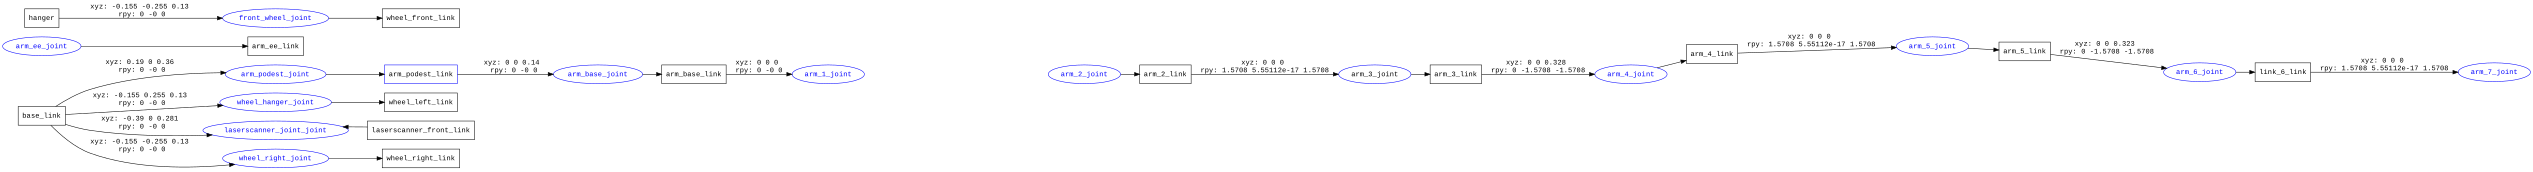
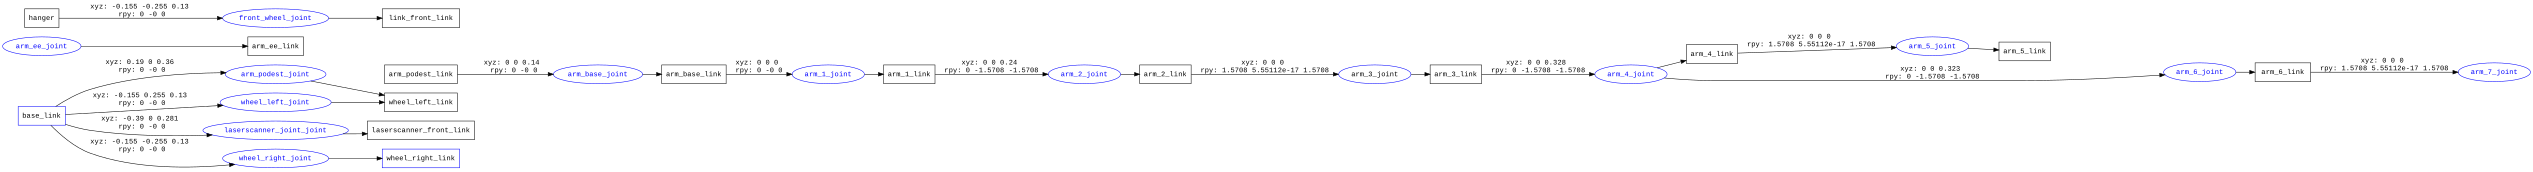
node "wheel_front_link": label "wheel_front_link" -> "link_front_link"
edge "arm_5_link" -> "arm_6_joint": now "arm_4_joint" -> "arm_6_joint"
node "link_6_link": label "link_6_link" -> "arm_6_link"
edge "arm_podest_joint" -> "arm_podest_link": now "arm_podest_joint" -> "wheel_left_link"
node "arm_podest_link": color blue -> black
node "arm_1_link": added
node "wheel_hanger_joint": label "wheel_hanger_joint" -> "wheel_left_joint"
node "base_link": color black -> blue
edge "laserscanner_front_link" -> "laserscanner_joint_joint": reversed
node "wheel_right_link": color black -> blue
